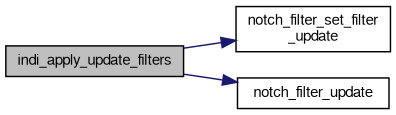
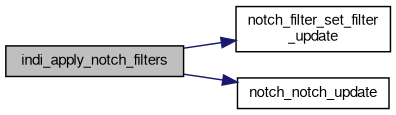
node "indi_apply_update_filters": label "indi_apply_update_filters" -> "indi_apply_notch_filters"
node "notch_filter_update": label "notch_filter_update" -> "notch_notch_update"
